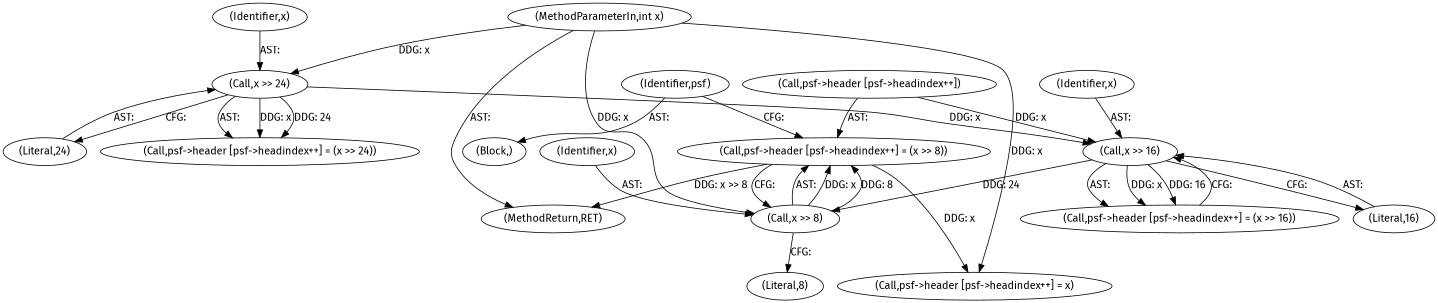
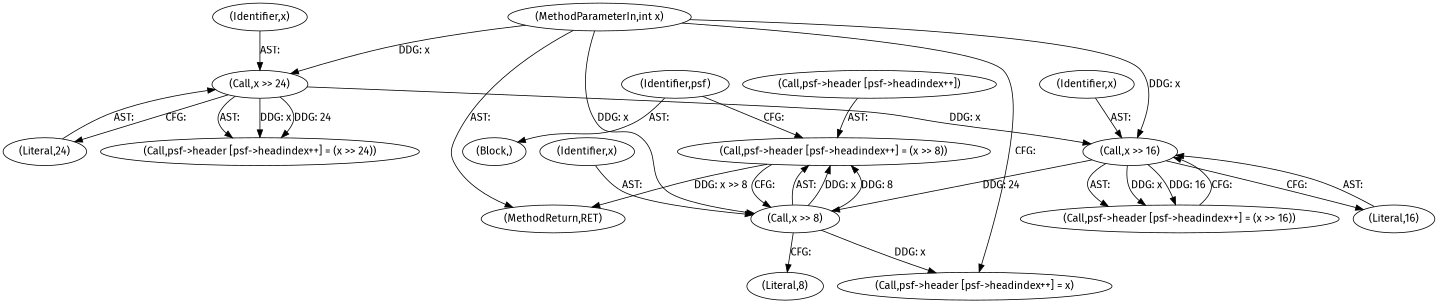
edge "(Call,psf->header [psf->headindex++])" -> "(Call,x >> 16)": now "(MethodParameterIn,int x)" -> "(Call,x >> 16)"
edge "(MethodParameterIn,int x)" -> "(Call,psf->header [psf->headindex++] = x)": label "DDG: x" -> "CFG: "
edge "(Call,psf->header [psf->headindex++] = (x >> 8))" -> "(Call,psf->header [psf->headindex++] = x)": now "(Call,x >> 8)" -> "(Call,psf->header [psf->headindex++] = x)"
